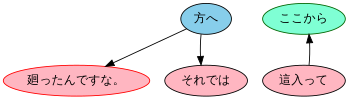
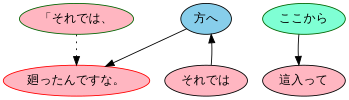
node "「それでは、": added
edge "方へ" -> "それでは": reversed
edge "這入って" -> "ここから": reversed
